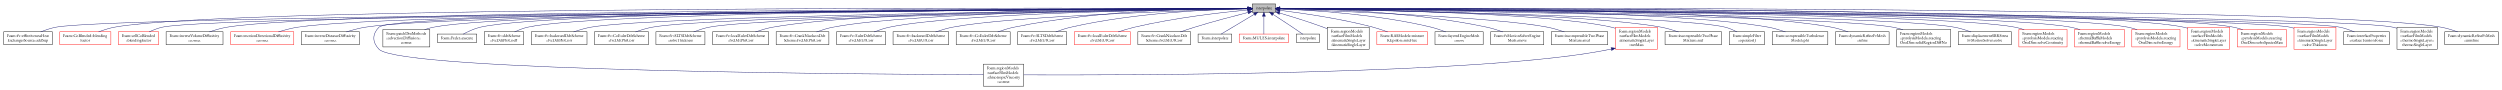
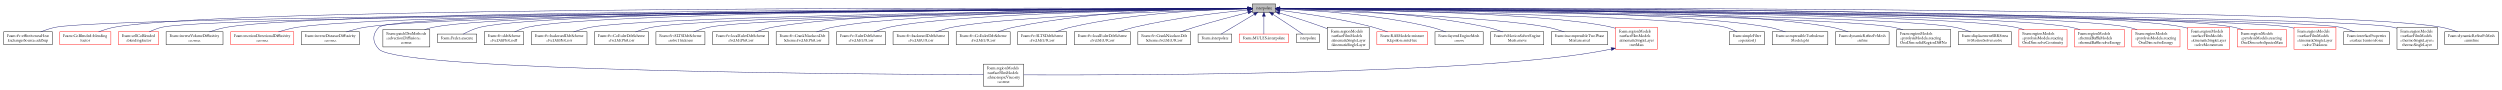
node "Foam::fv::localEulerDdtScheme ::fvcDdtUfCorr": color red -> black
node "Foam::incompressibleTwoPhase Mixture::nuf": removed
